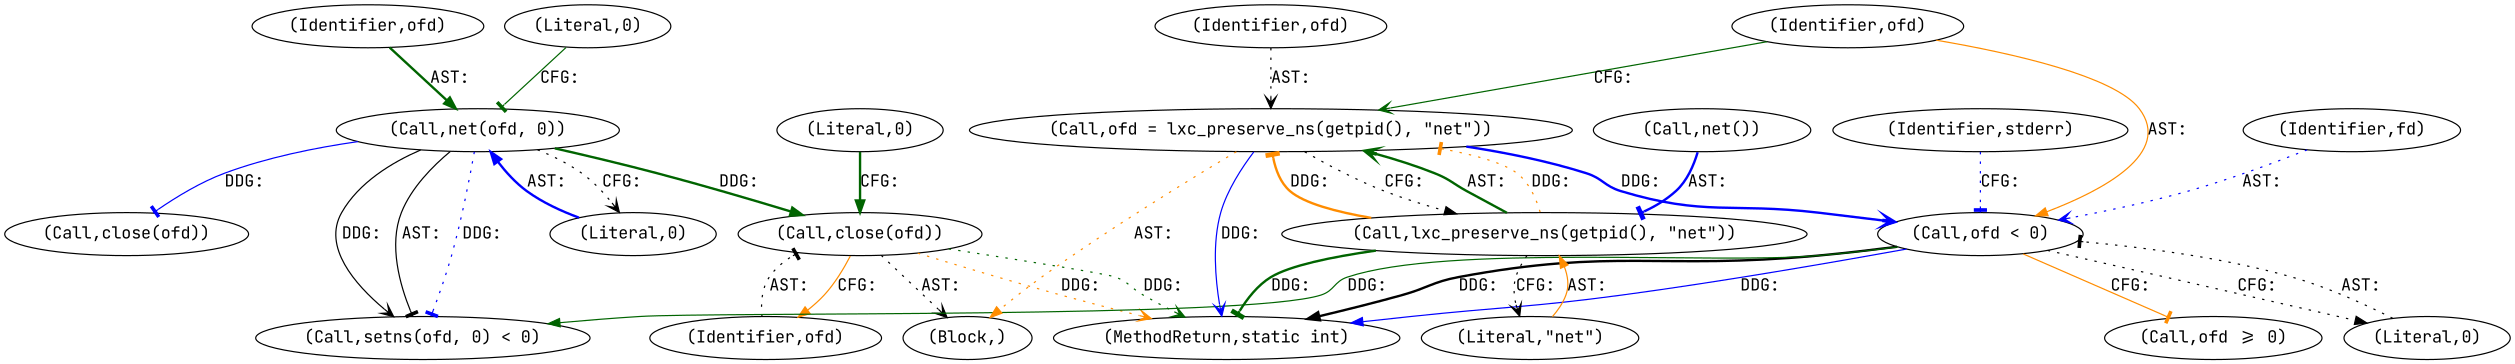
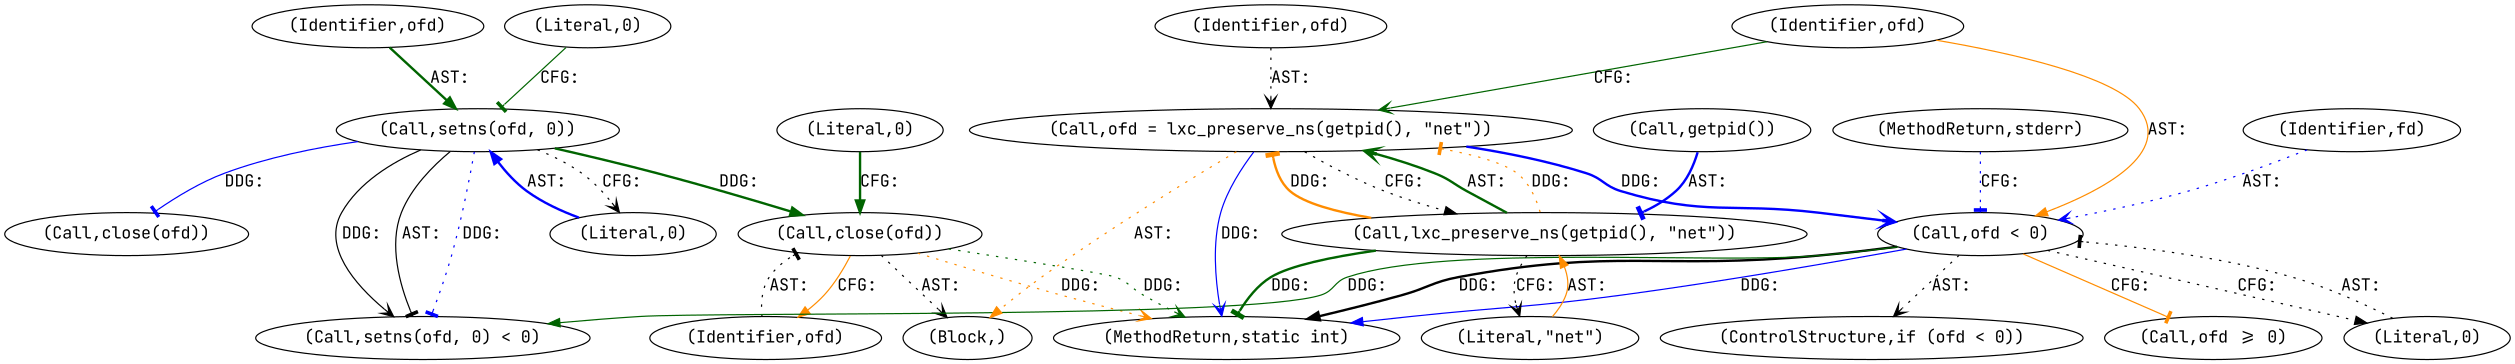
node "(Call,net(ofd, 0))": label "(Call,net(ofd, 0))" -> "(Call,setns(ofd, 0))"
node "(Call,net())": label "(Call,net())" -> "(Call,getpid())"
node "(Identifier,stderr)": label "(Identifier,stderr)" -> "(MethodReturn,stderr)"
node "(ControlStructure,if (ofd < 0))": added
